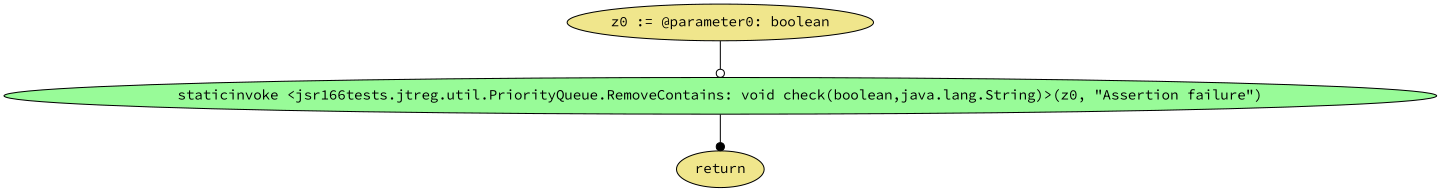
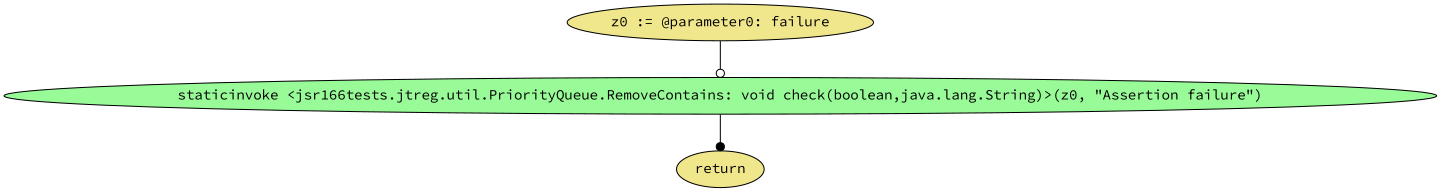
node "z0 := @parameter0: boolean": label "z0 := @parameter0: boolean" -> "z0 := @parameter0: failure"
